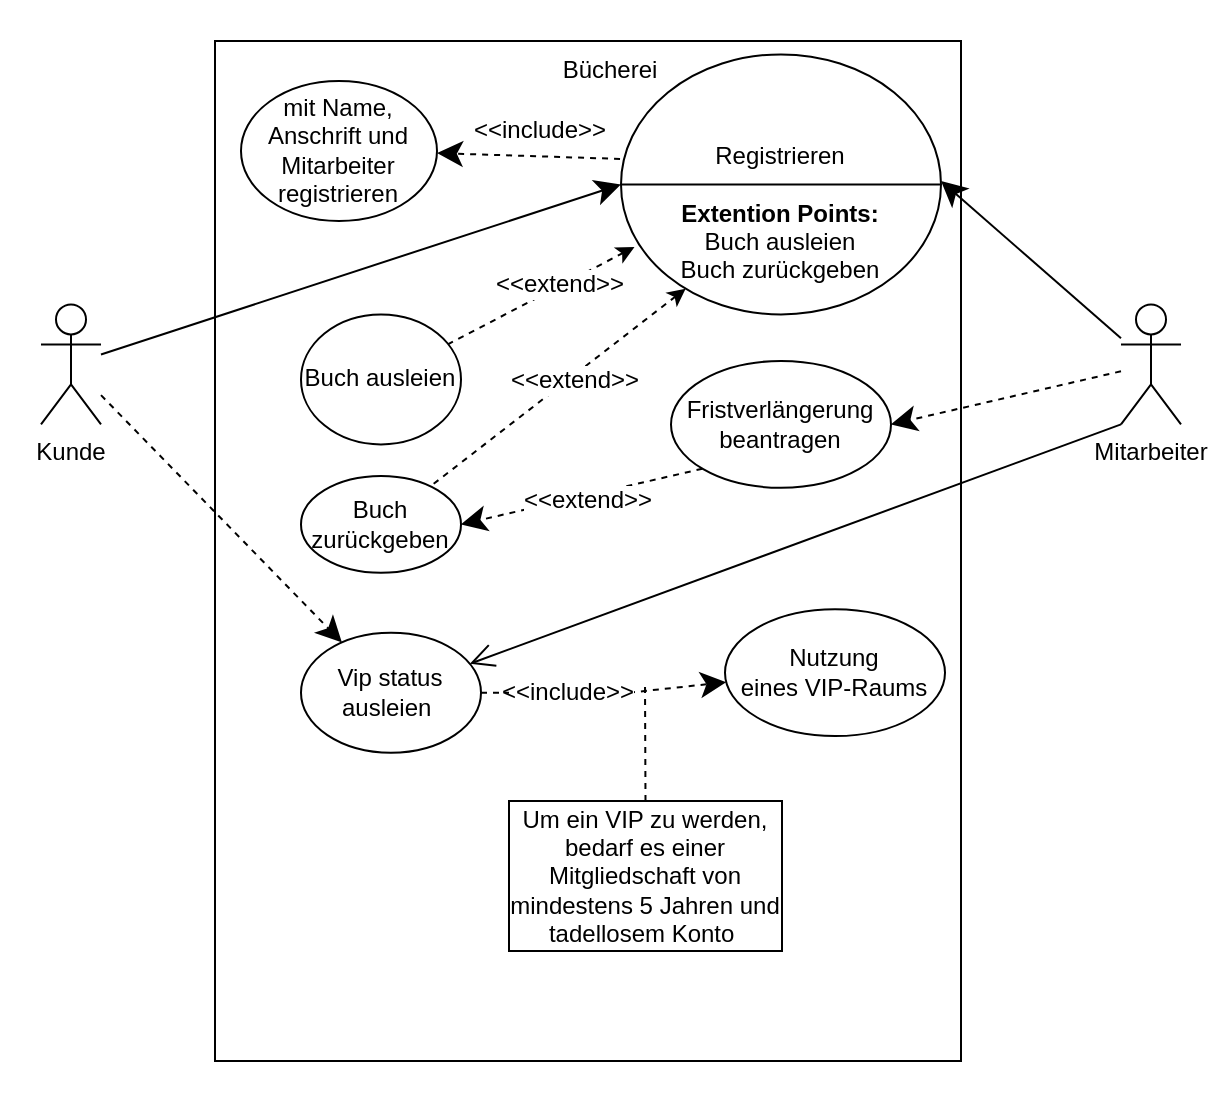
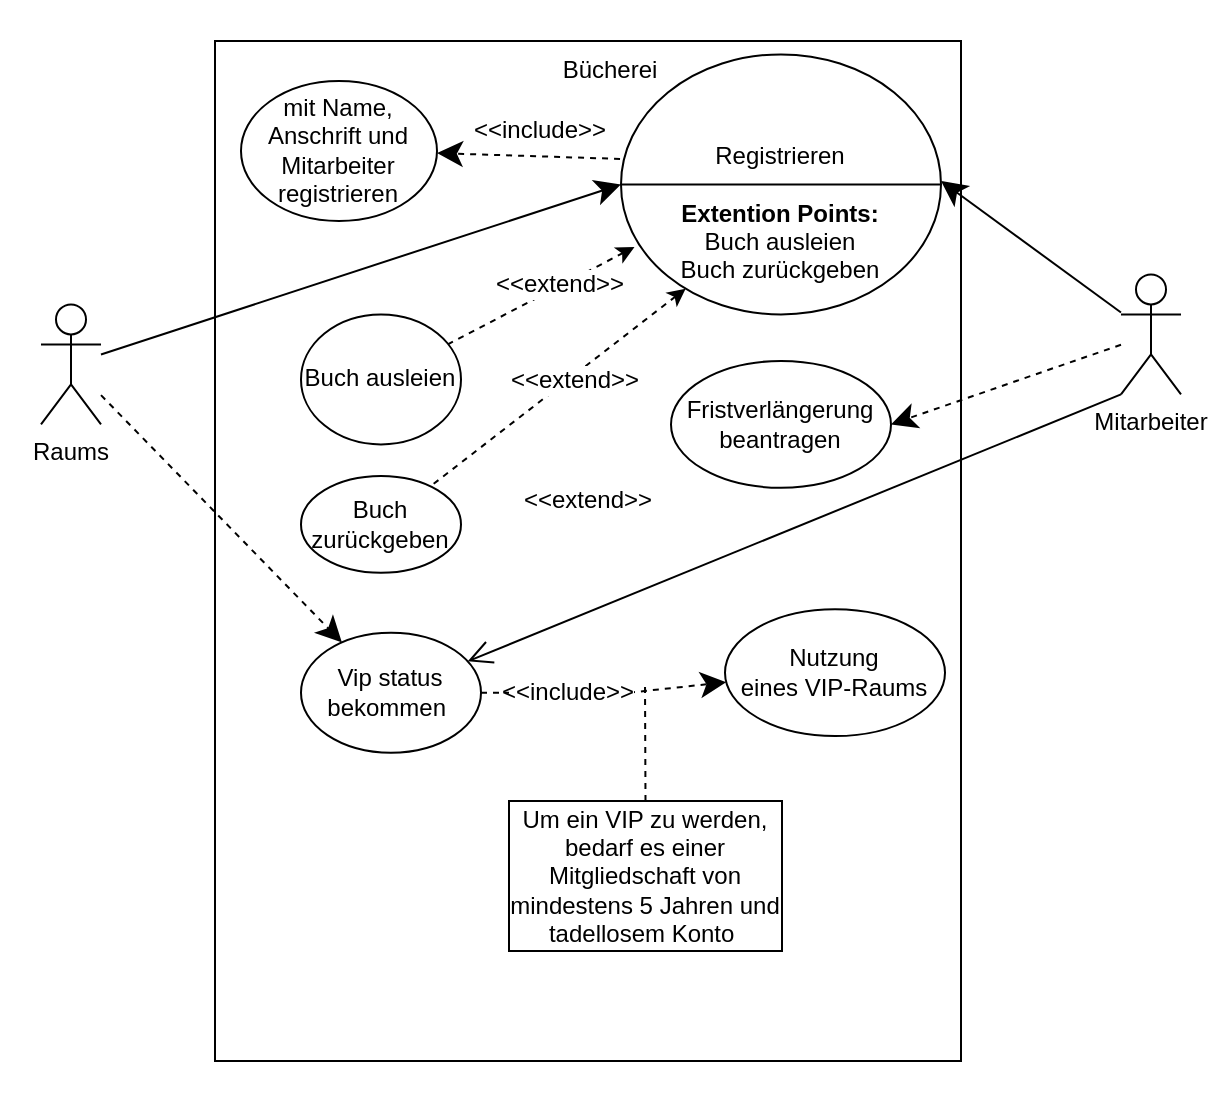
node "Mitarbeiter": moved (1151, 364) -> (1151, 334)
node "Kunde": label "Kunde" -> "Raums"
edge "Fristverlängerung beantragen" -> "Buch zurückgeben": removed
node "Vip status ausleien": label "Vip status ausleien" -> "Vip status bekommen"
